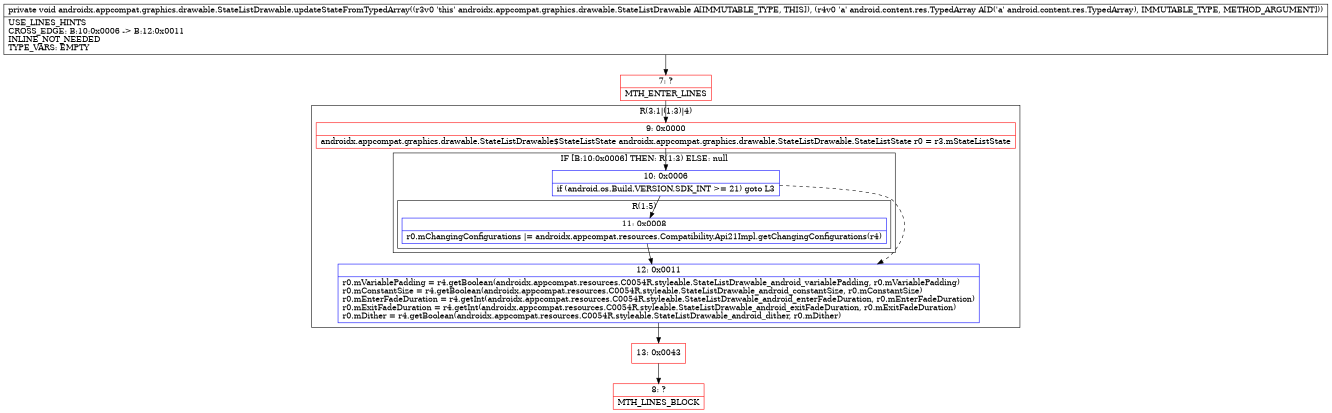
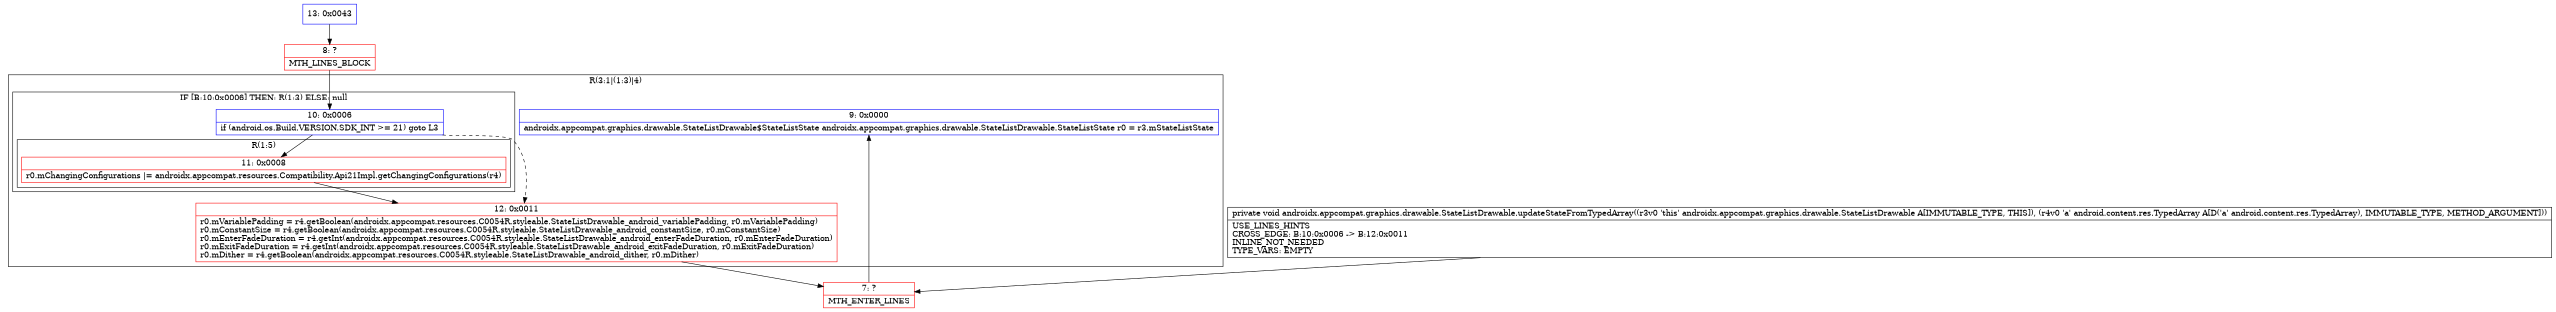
node "9: 0x0000": color red -> blue
edge "9: 0x0000" -> "10: 0x0006": now "8: ?" -> "10: 0x0006"
node "11: 0x0008": color blue -> red
node "12: 0x0011": color blue -> red
edge "12: 0x0011" -> "13: 0x0043": now "12: 0x0011" -> "7: ?"
node "13: 0x0043": color red -> blue
